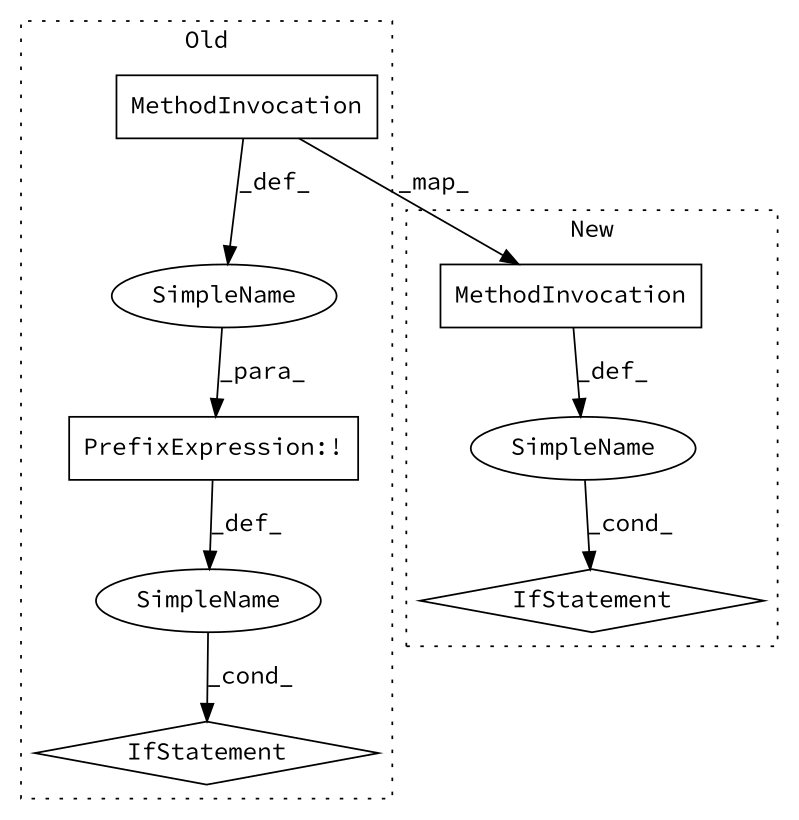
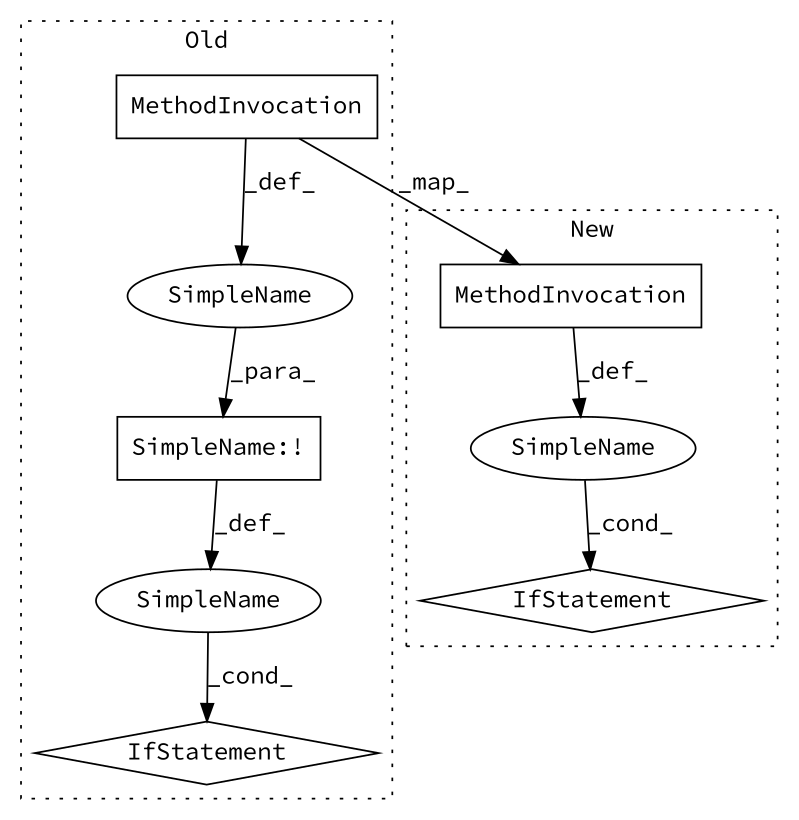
node "PrefixExpression:!": label "PrefixExpression:!" -> "SimpleName:!"
